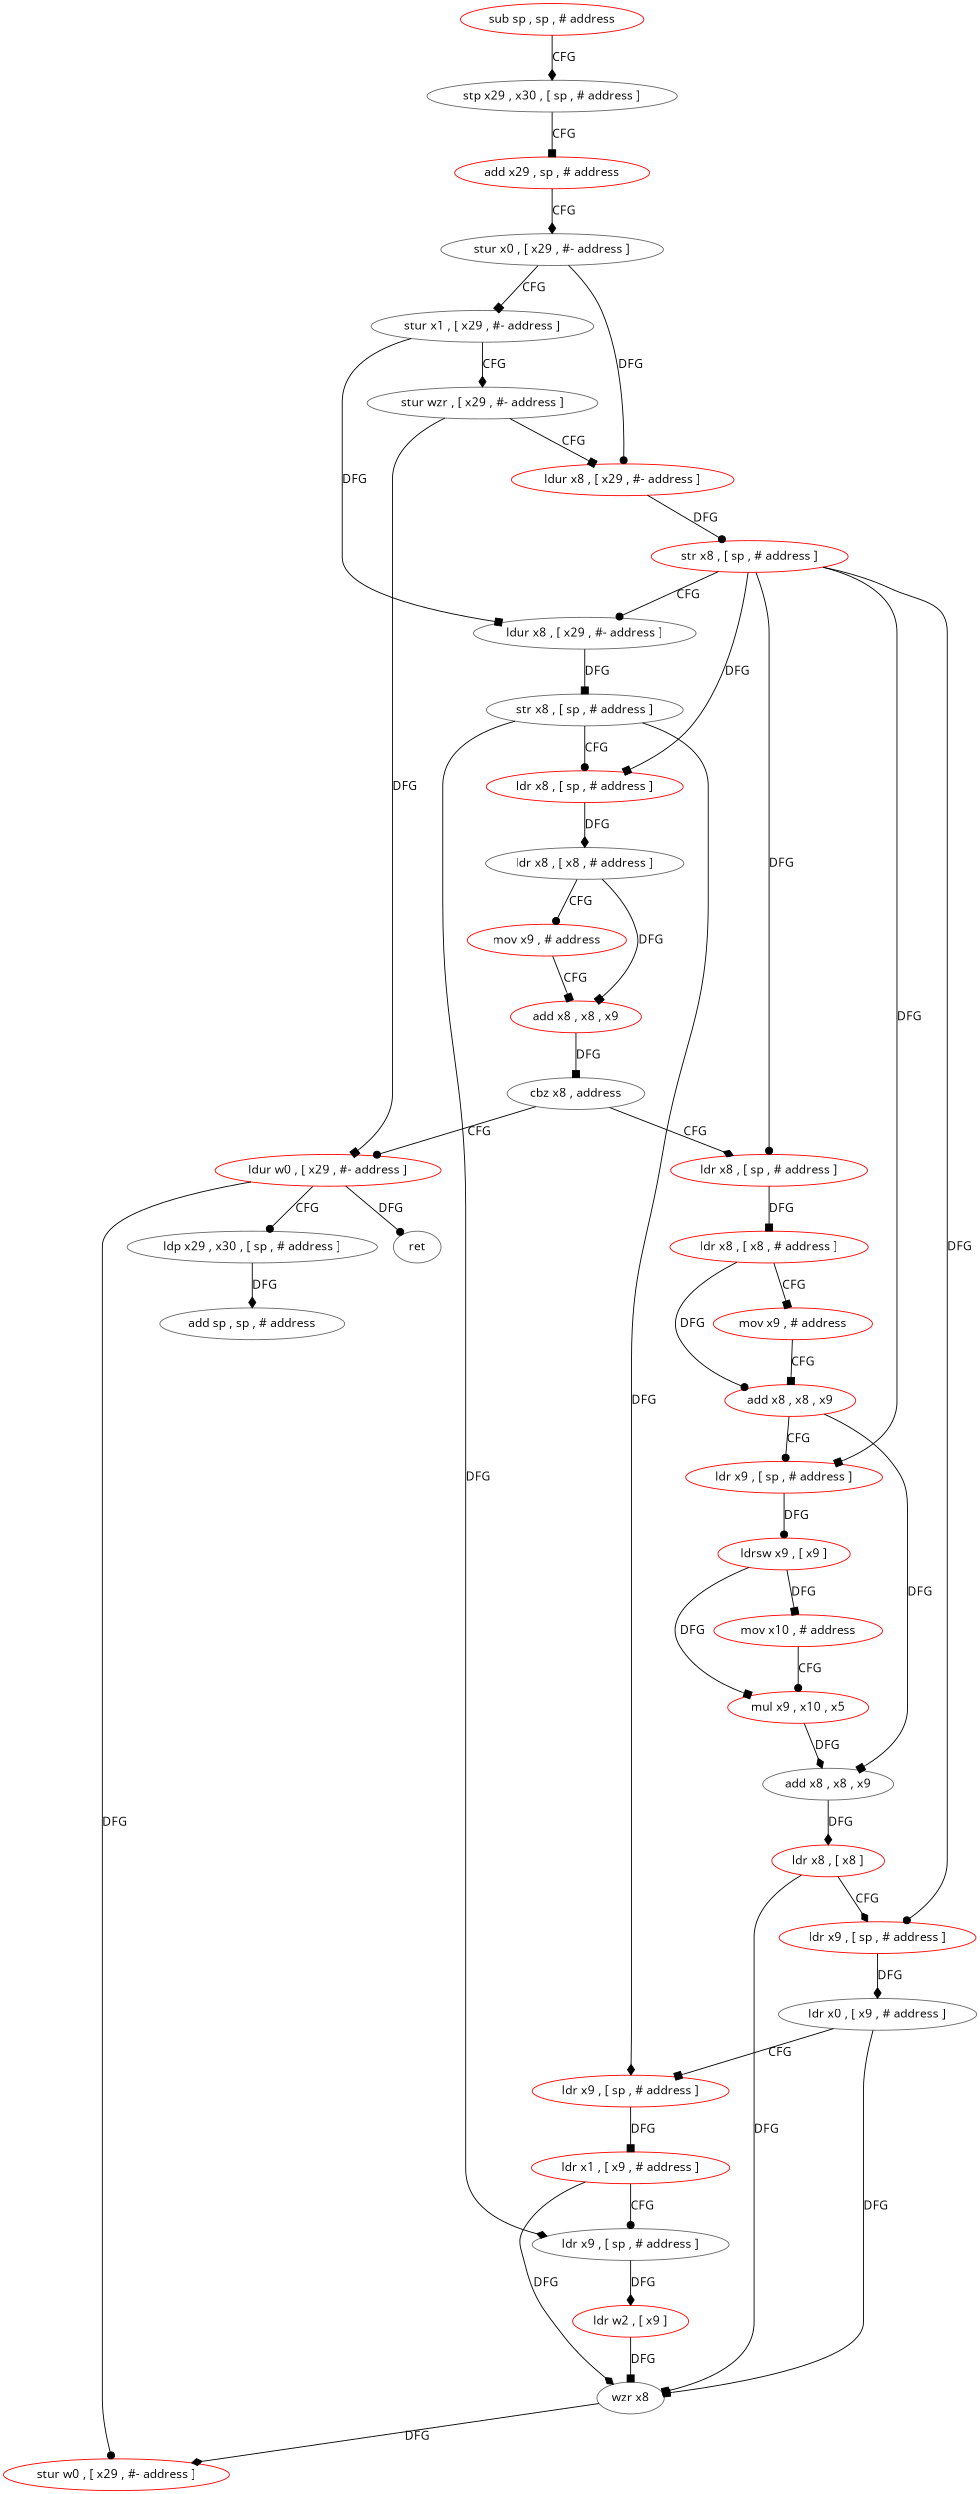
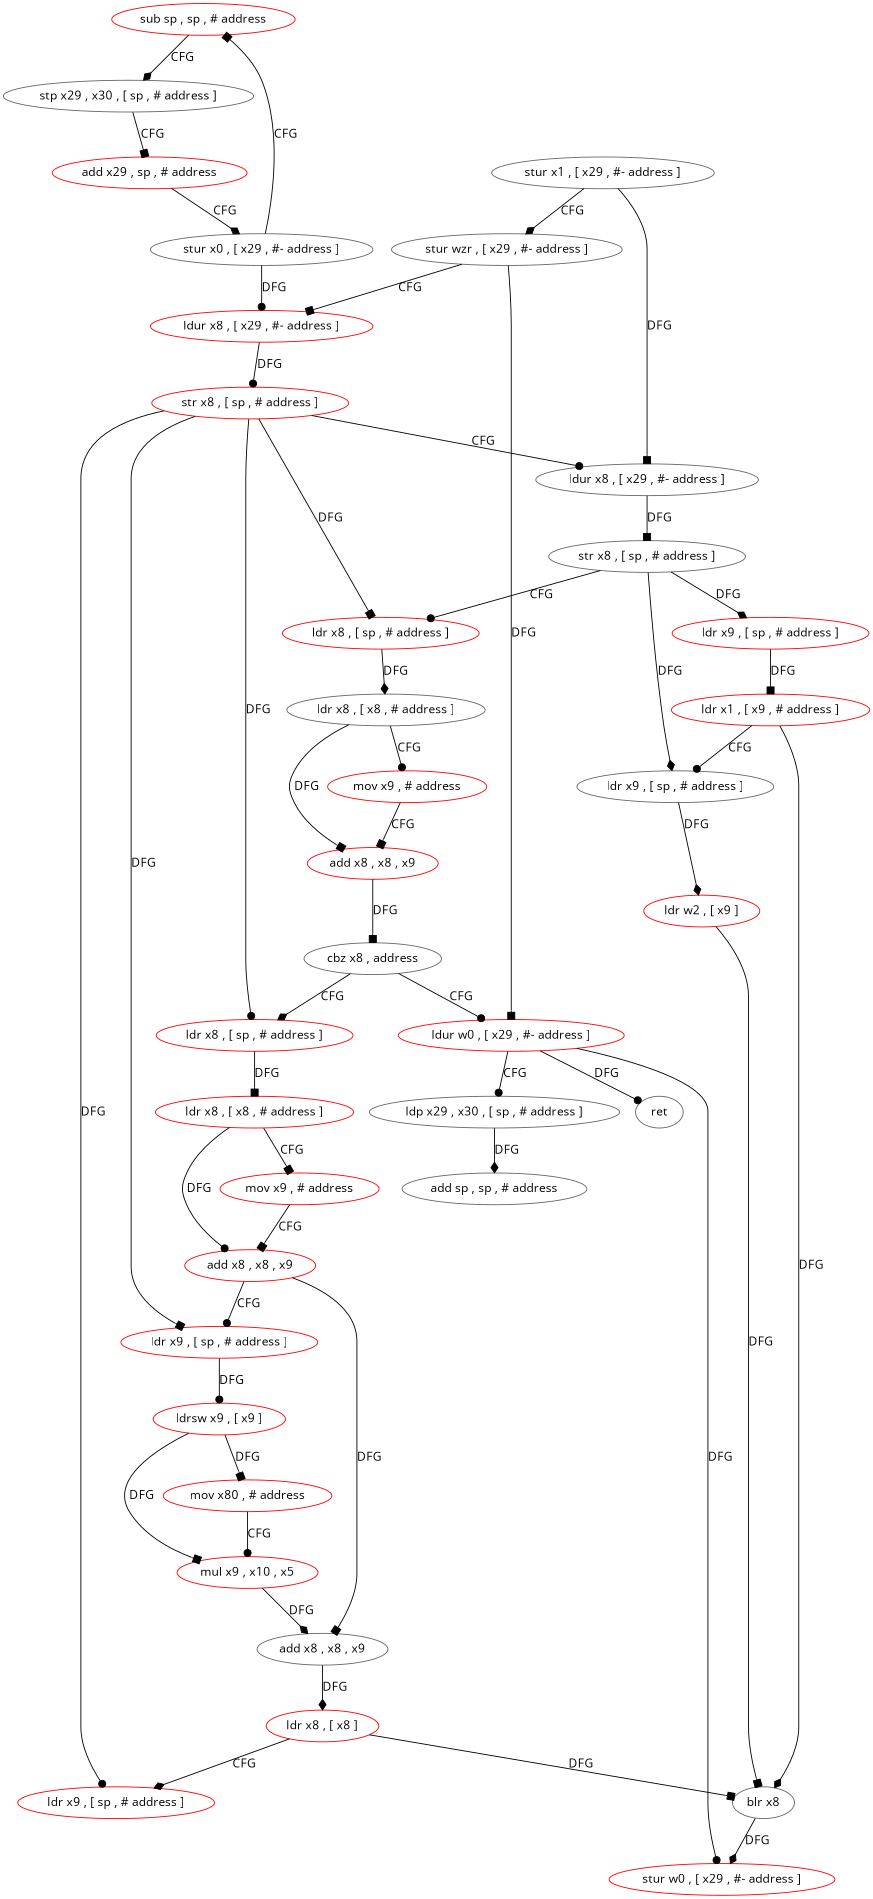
edge "stur x0 , [ x29 , #- address ]" -> "stur x1 , [ x29 , #- address ]": now "stur x0 , [ x29 , #- address ]" -> "sub sp , sp , # address"
node "mov x10 , # address": label "mov x10 , # address" -> "mov x80 , # address"
node "ldr x0 , [ x9 , # address ]": removed
node "wzr x8": label "wzr x8" -> "blr x8"
